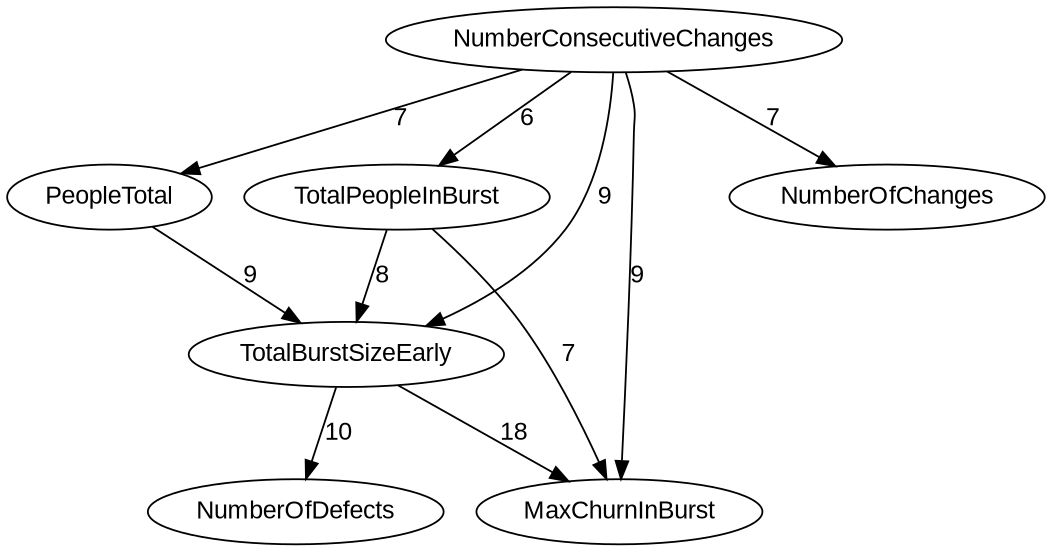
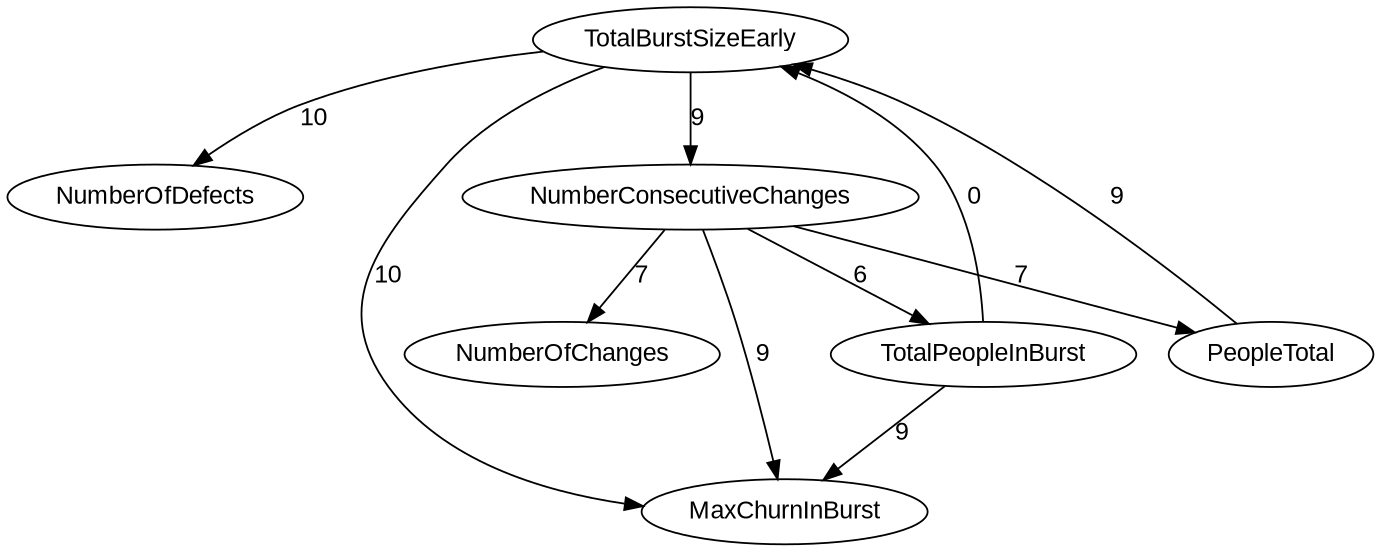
edge "NumberConsecutiveChanges" -> "TotalBurstSizeEarly": reversed
edge "TotalPeopleInBurst" -> "TotalBurstSizeEarly": label "8" -> "0"
edge "TotalPeopleInBurst" -> "MaxChurnInBurst": label "7" -> "9"
edge "TotalBurstSizeEarly" -> "MaxChurnInBurst": label "18" -> "10"
